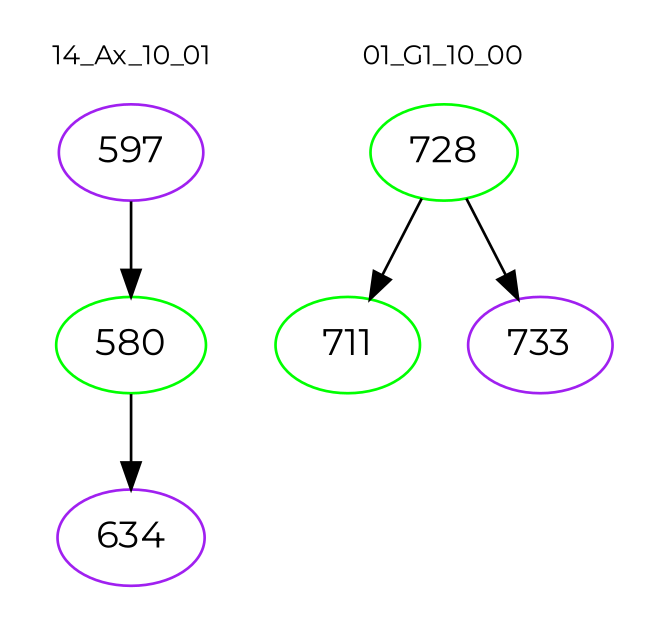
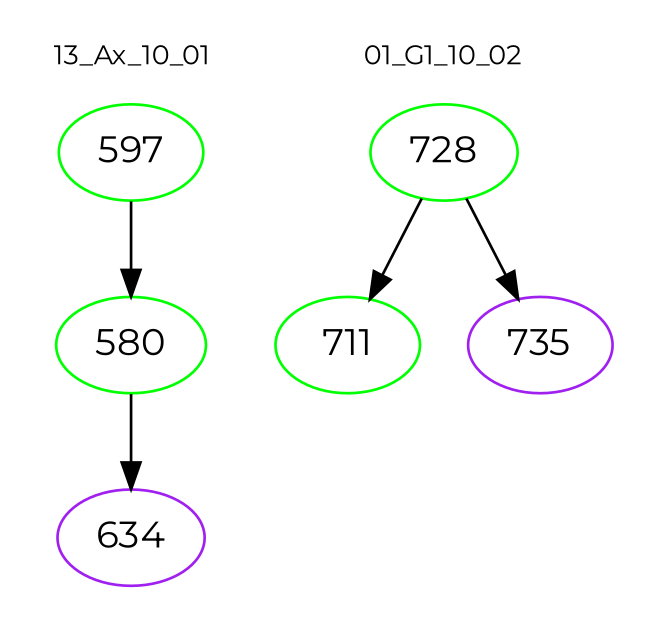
cluster "14_Ax_10_01": label "14_Ax_10_01" -> "13_Ax_10_01"
cluster "01_G1_10_00": label "01_G1_10_00" -> "01_G1_10_02"
node "597": color purple -> green
node "733": label "733" -> "735"
